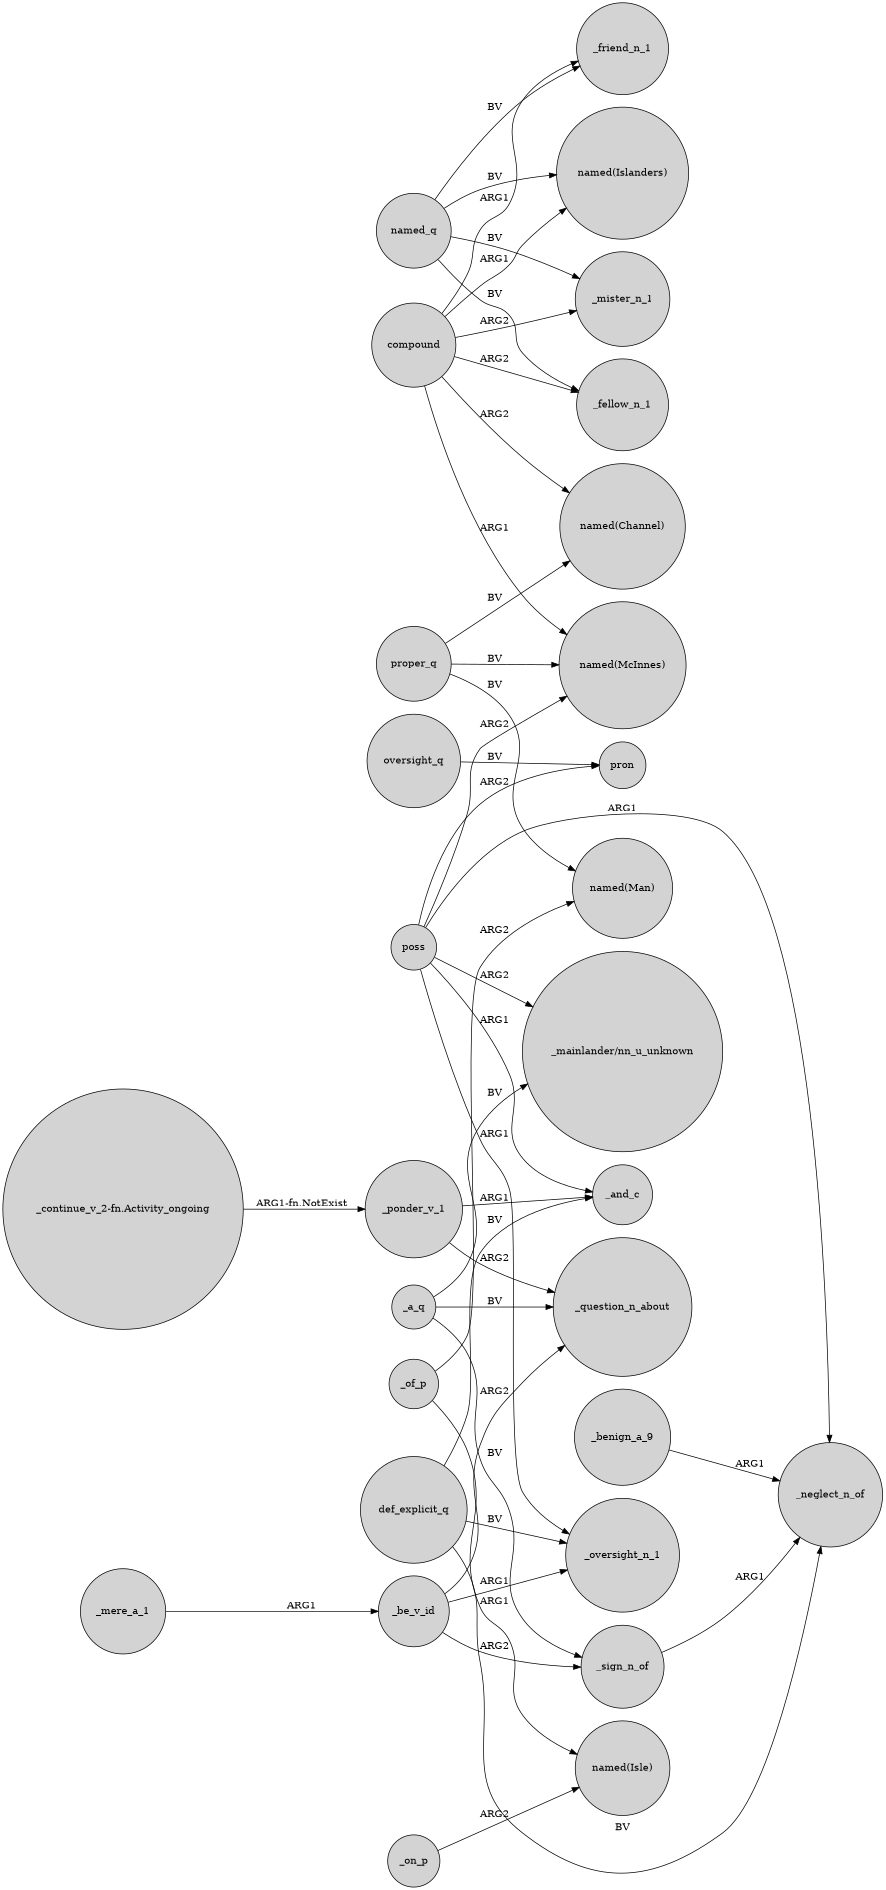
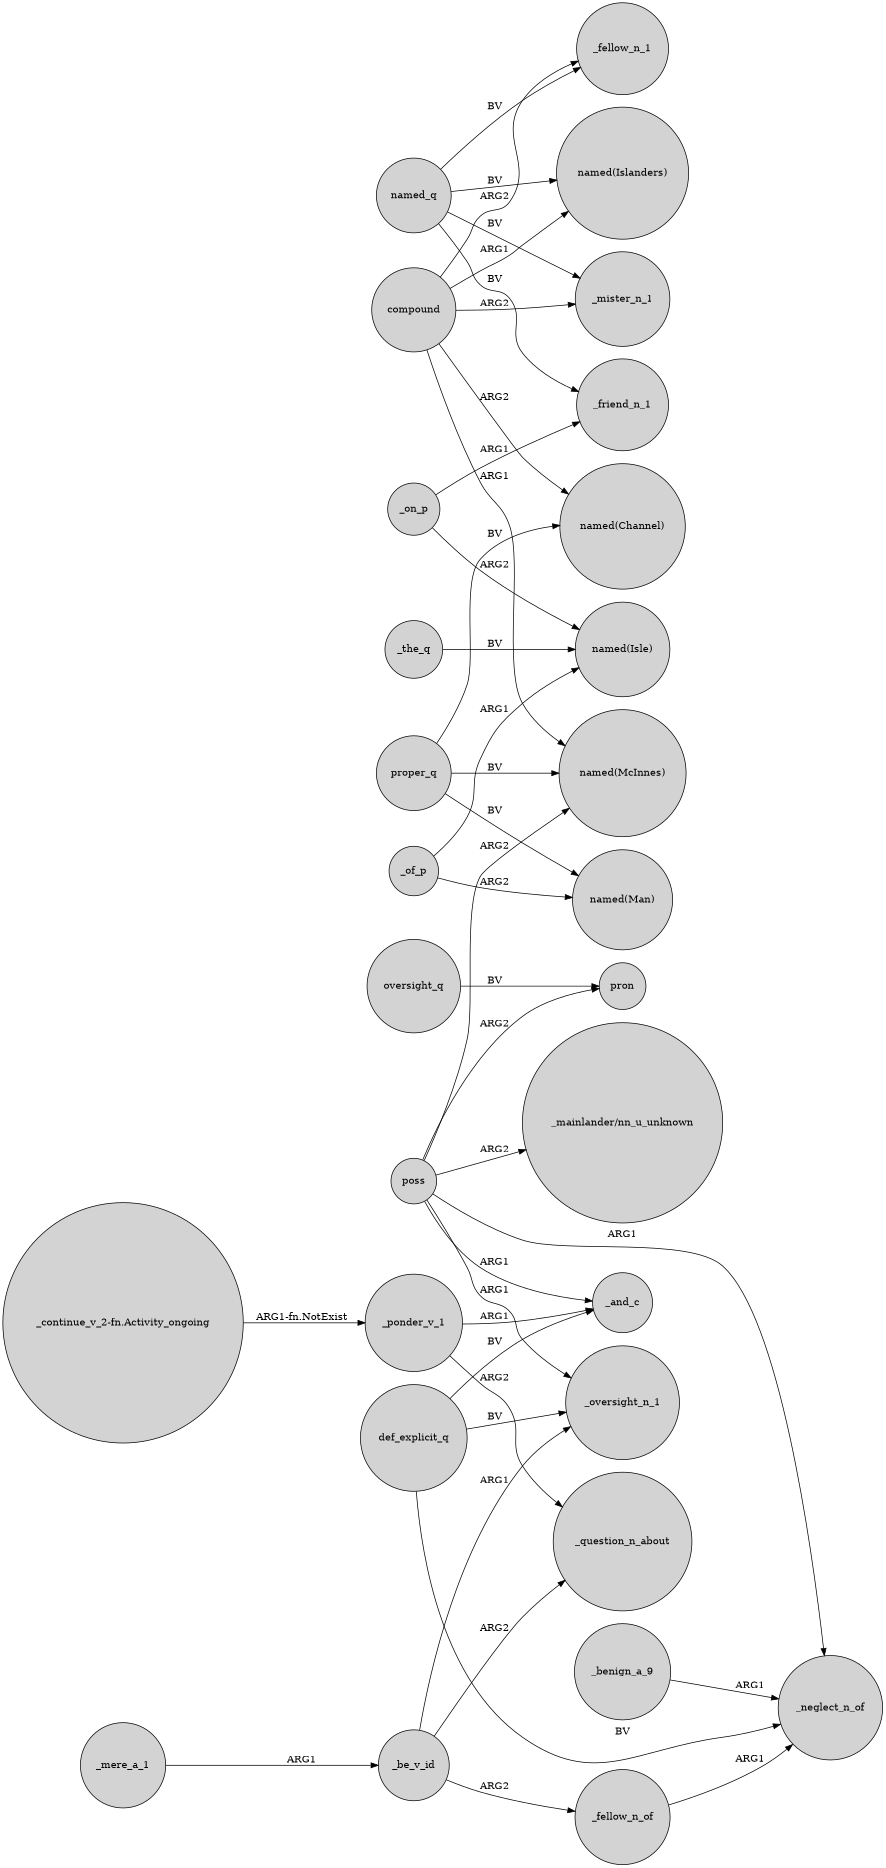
edge "compound" -> "_friend_n_1": now "_on_p" -> "_friend_n_1"
node "_the_q": added
node "_a_q": removed
node "_sign_n_of": label "_sign_n_of" -> "_fellow_n_of"
